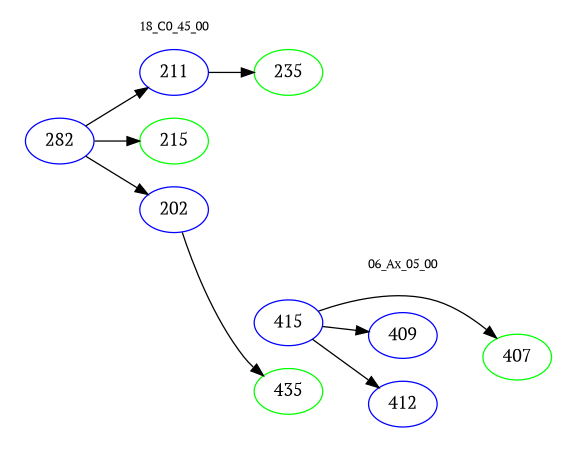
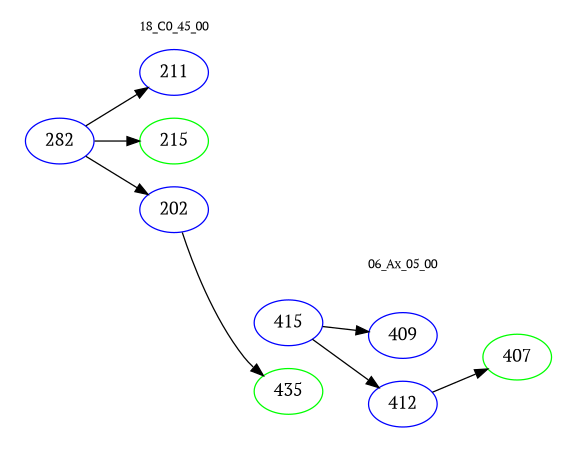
node "235": removed
edge "415" -> "407": now "412" -> "407"
